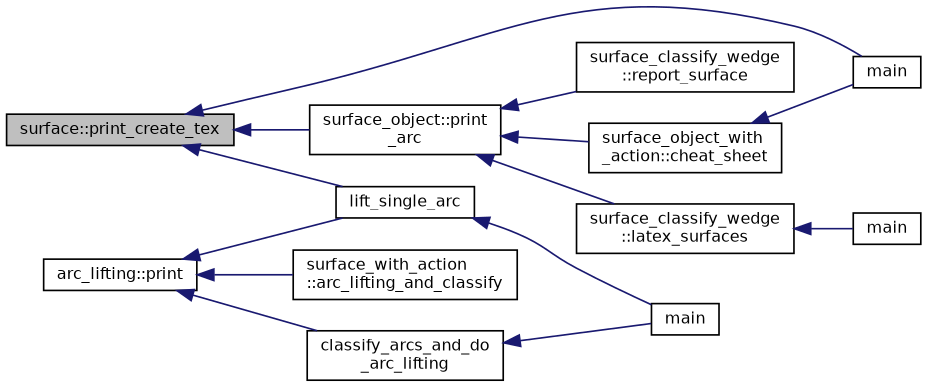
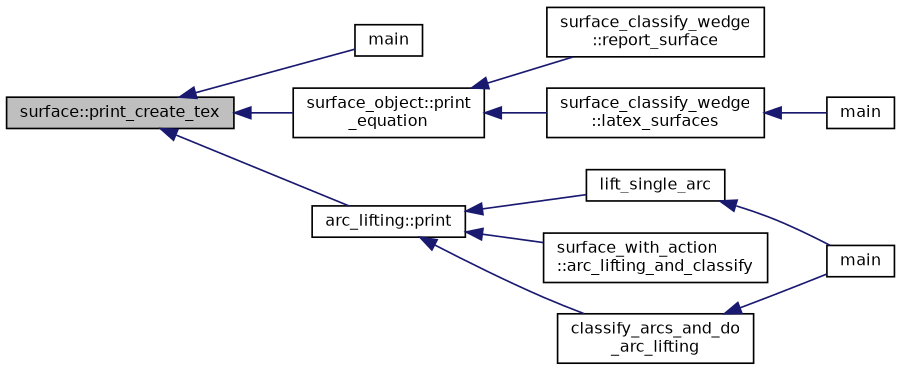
node "surface_object::print _arc": label "surface_object::print _arc" -> "surface_object::print _equation"
node "surface_object_with _action::cheat_sheet": removed
edge "lift_single_arc" -> "surface::print_create_tex": now "arc_lifting::print" -> "surface::print_create_tex"
